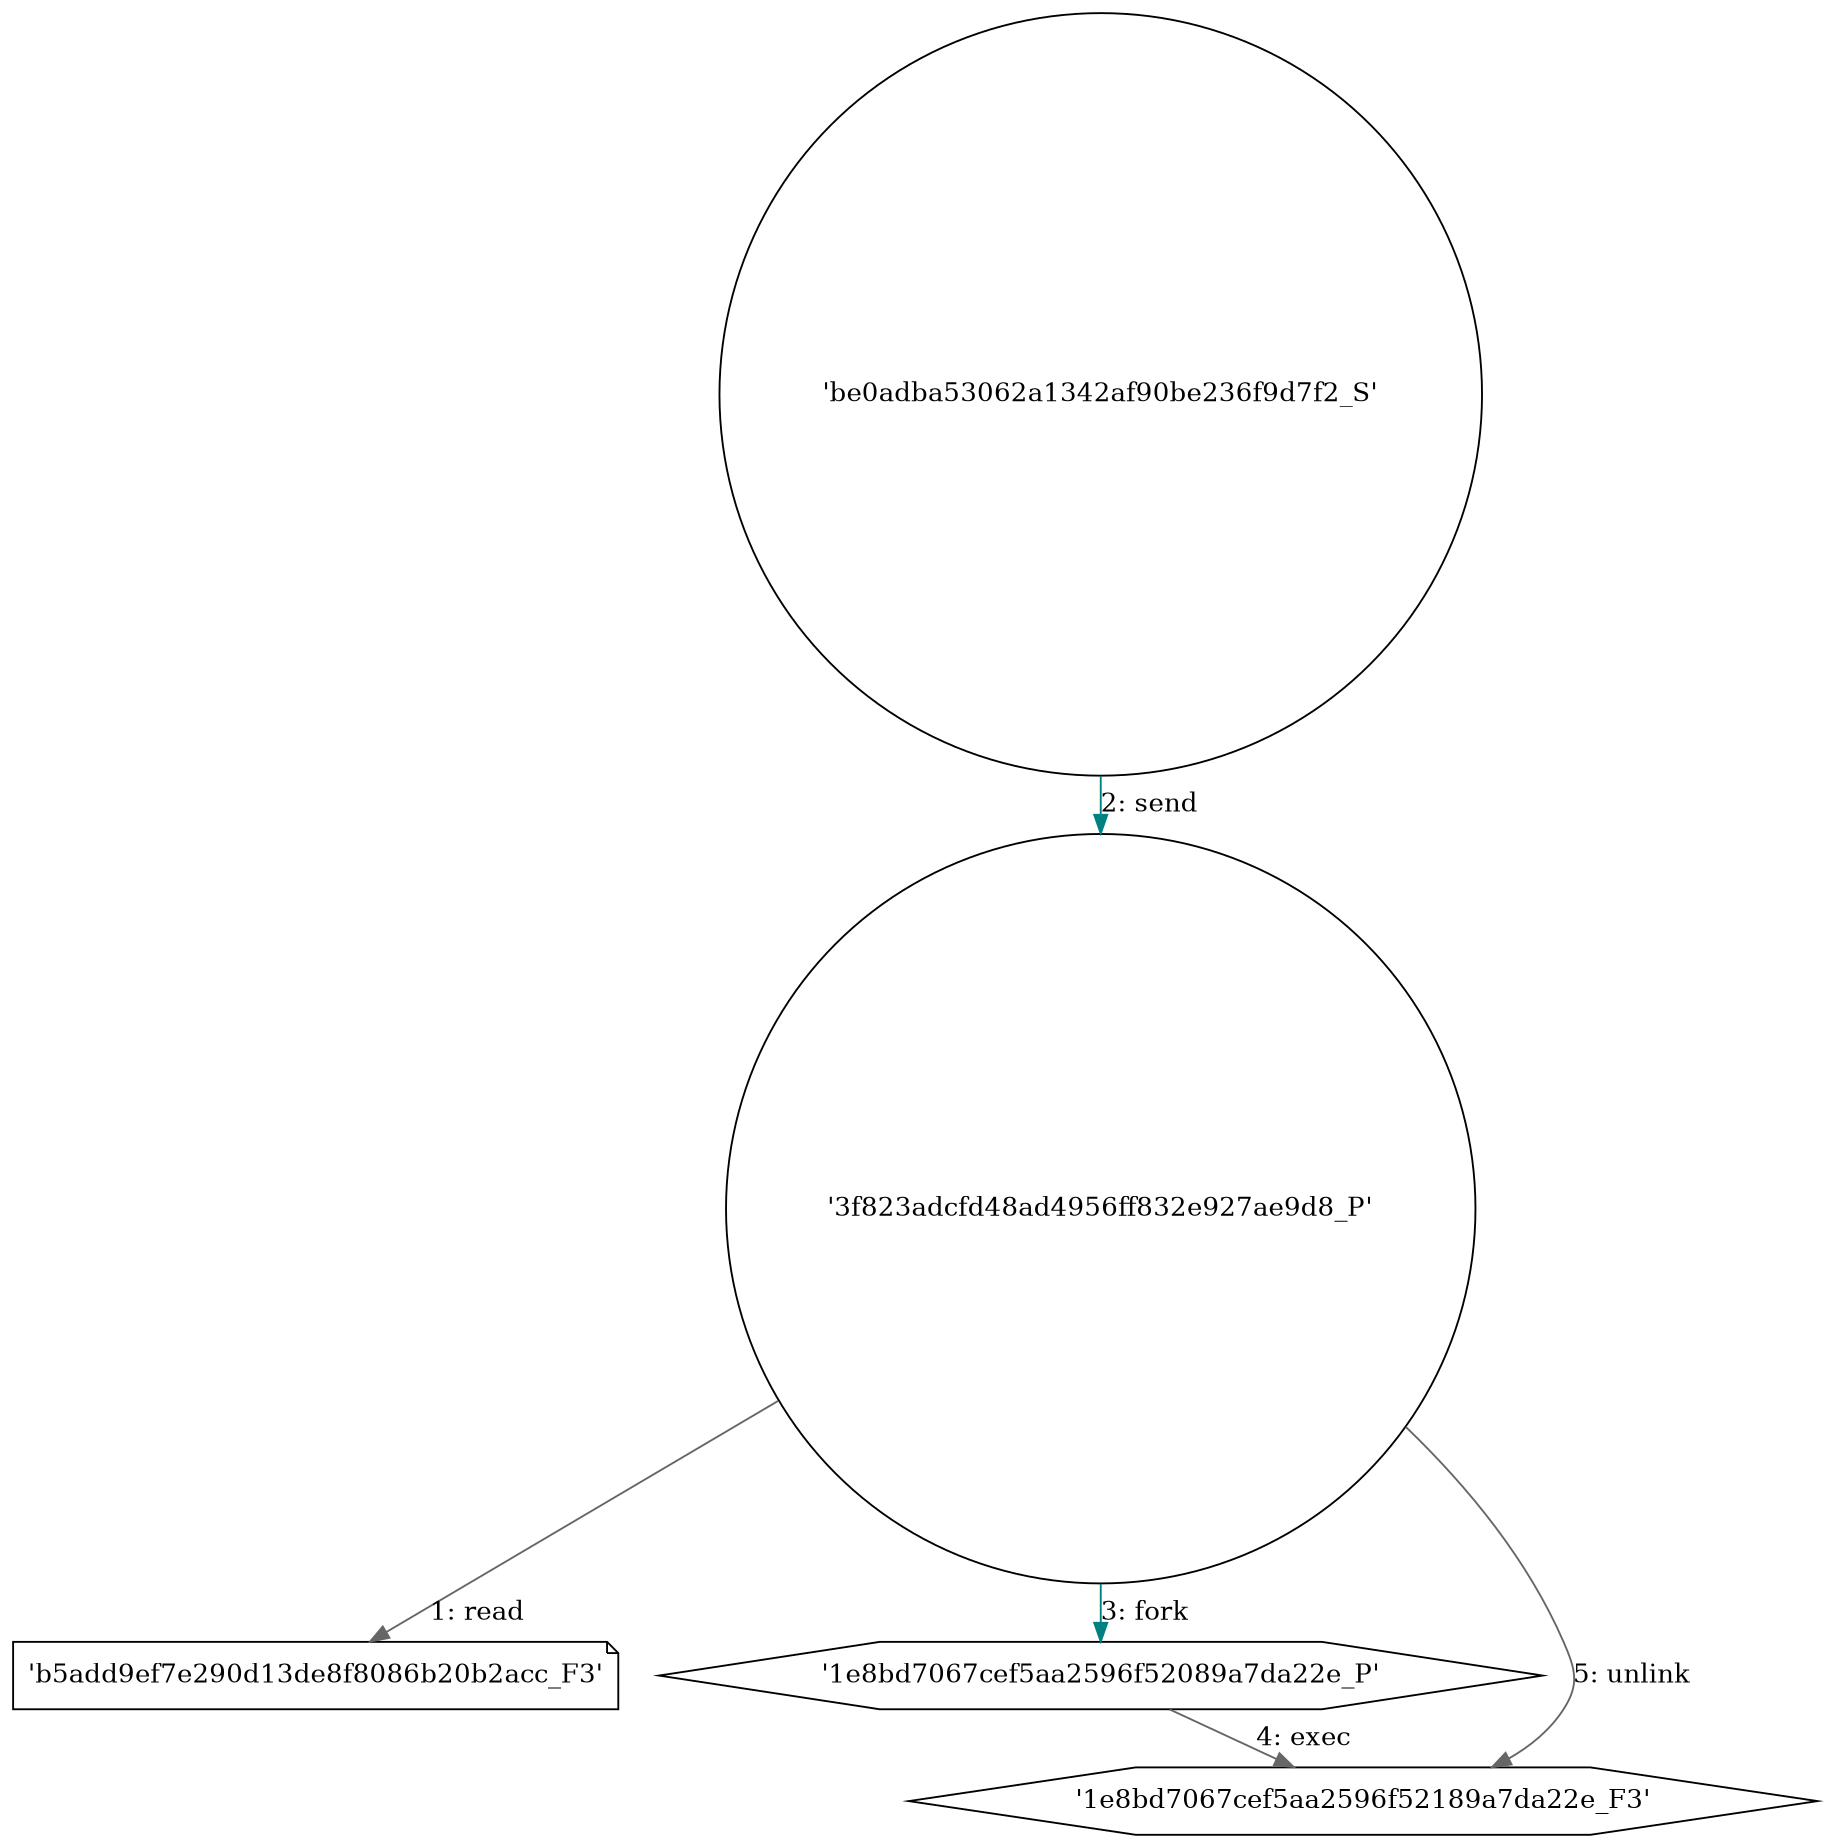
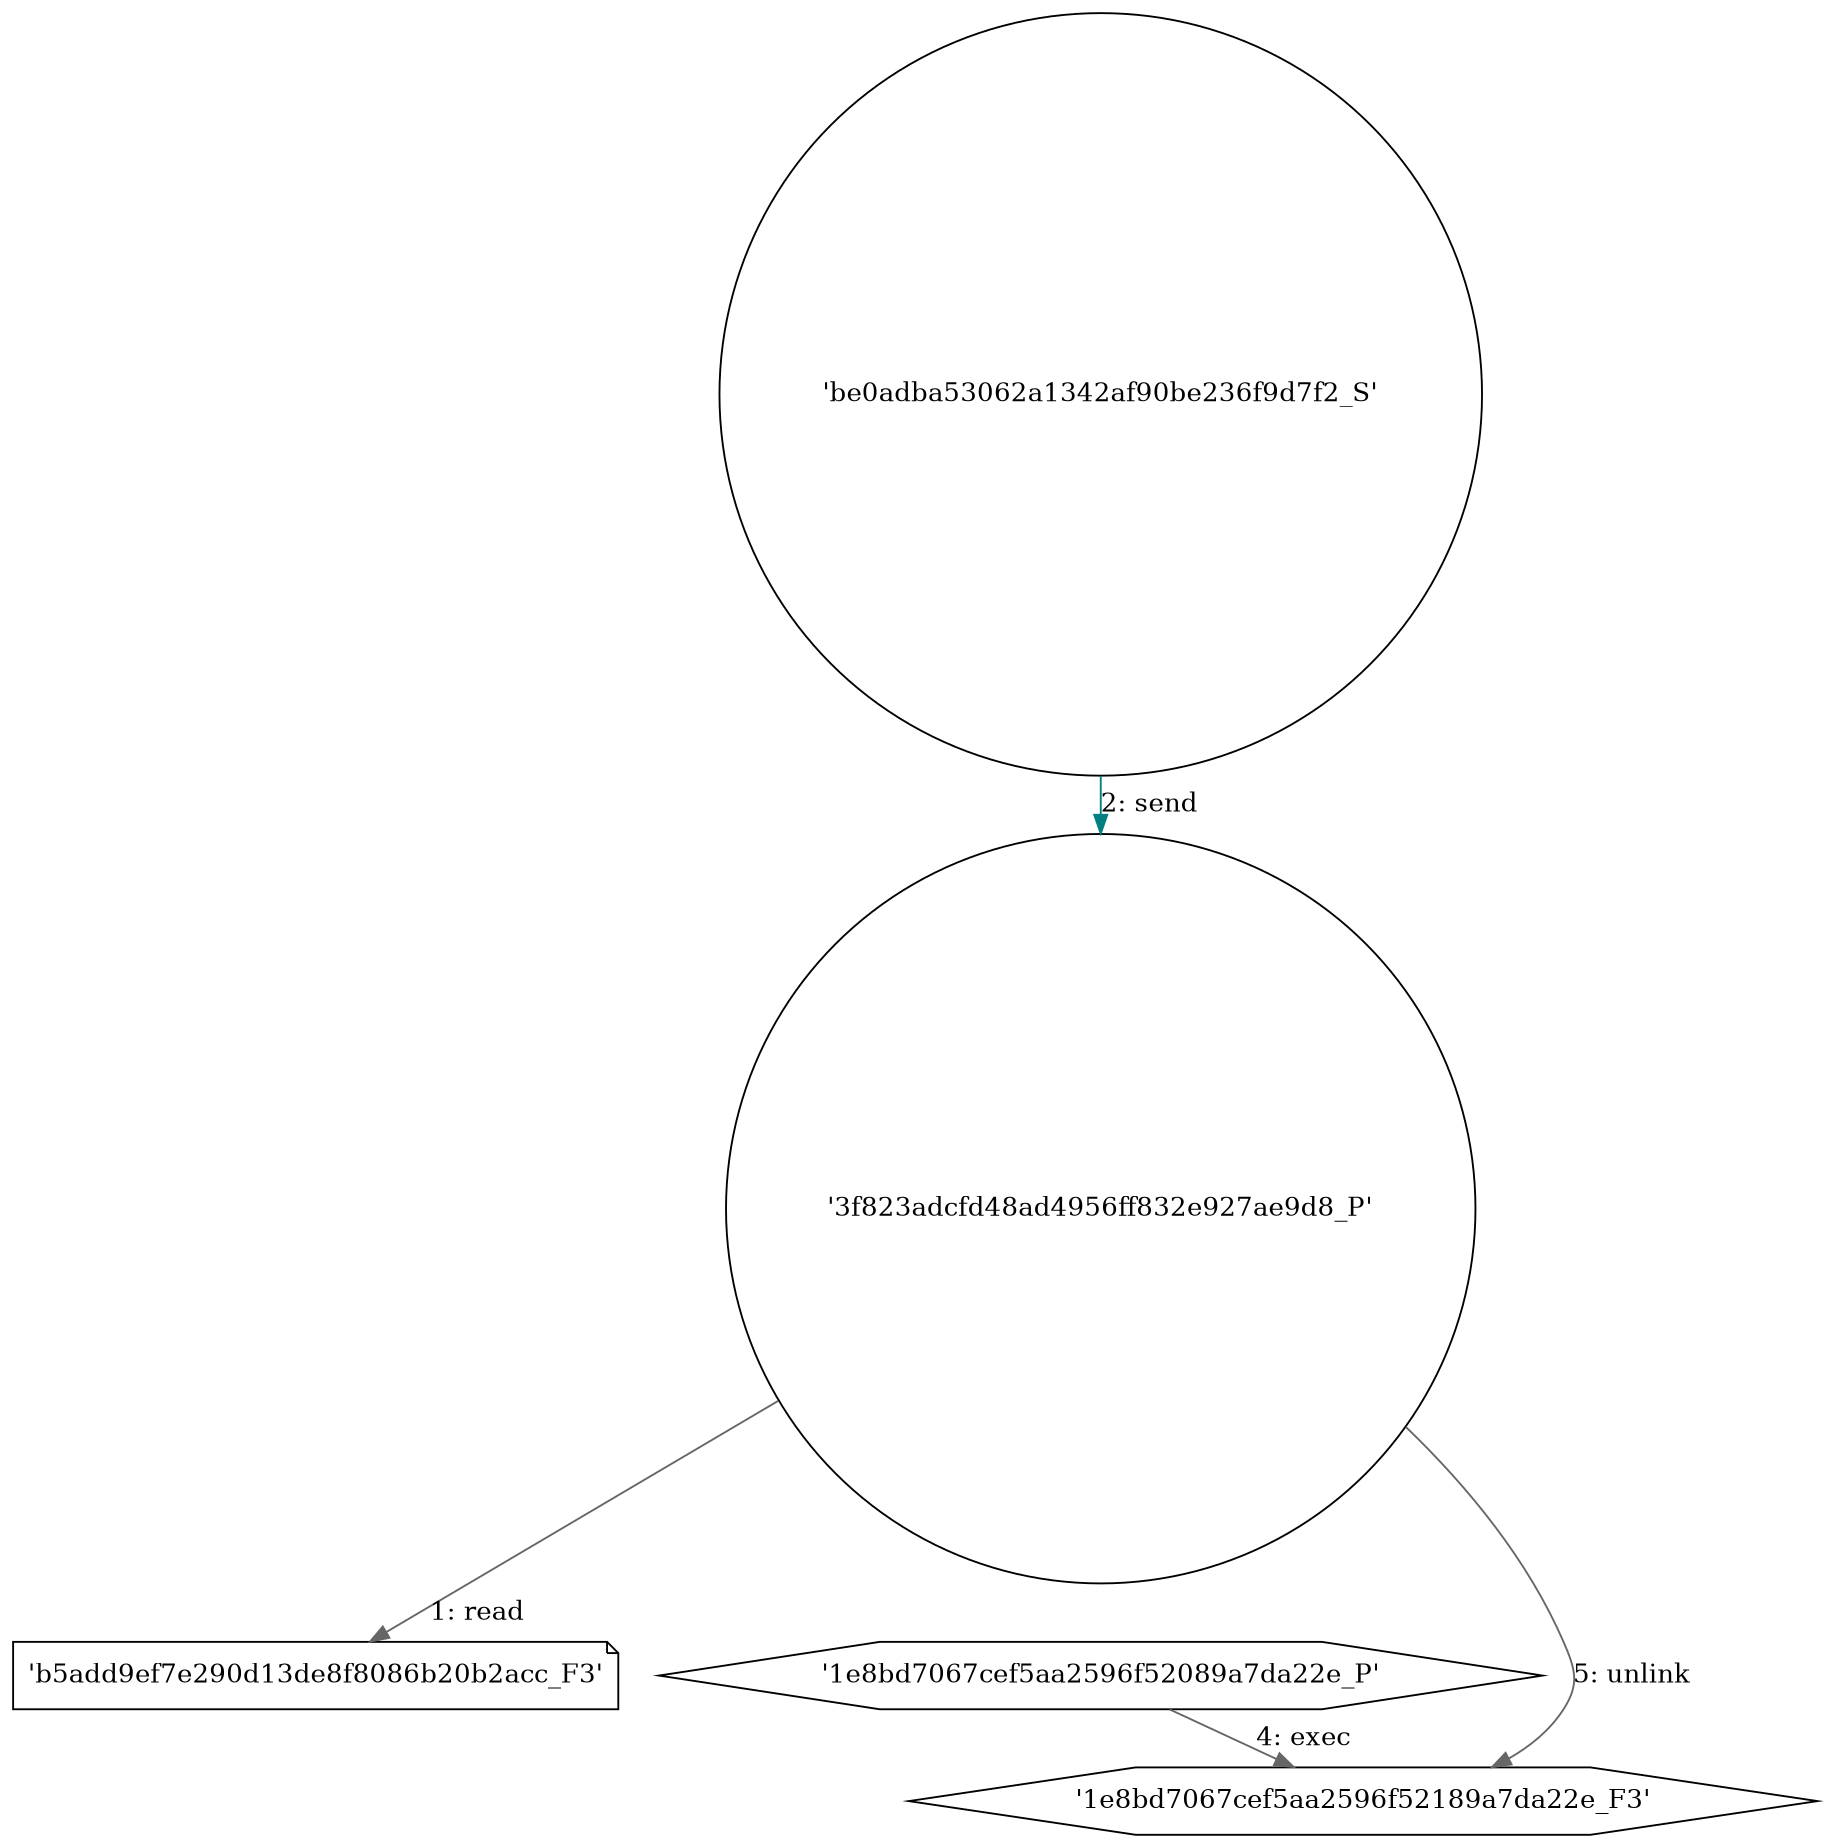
edge "'3f823adcfd48ad4956ff832e927ae9d8_P'" -> "'1e8bd7067cef5aa2596f52089a7da22e_P'": removed, label "3: fork"
